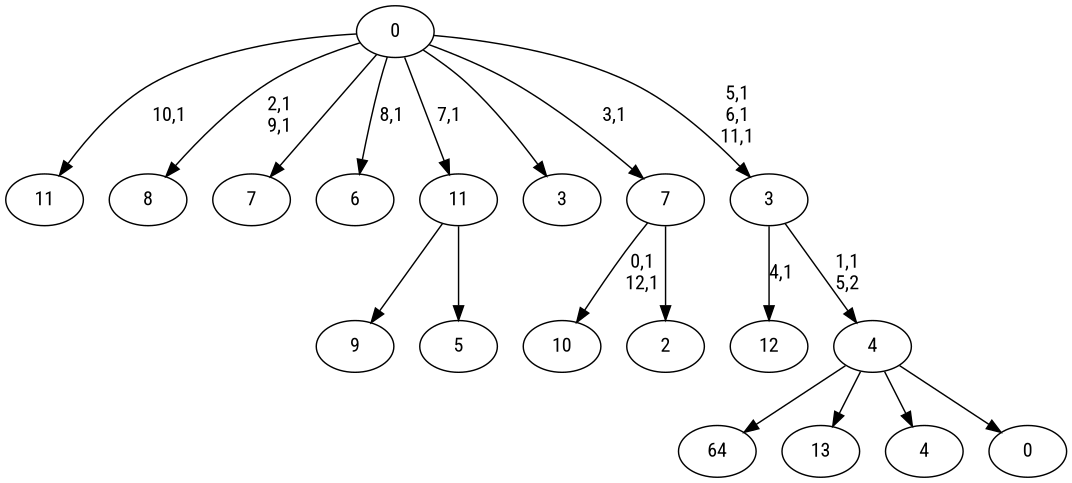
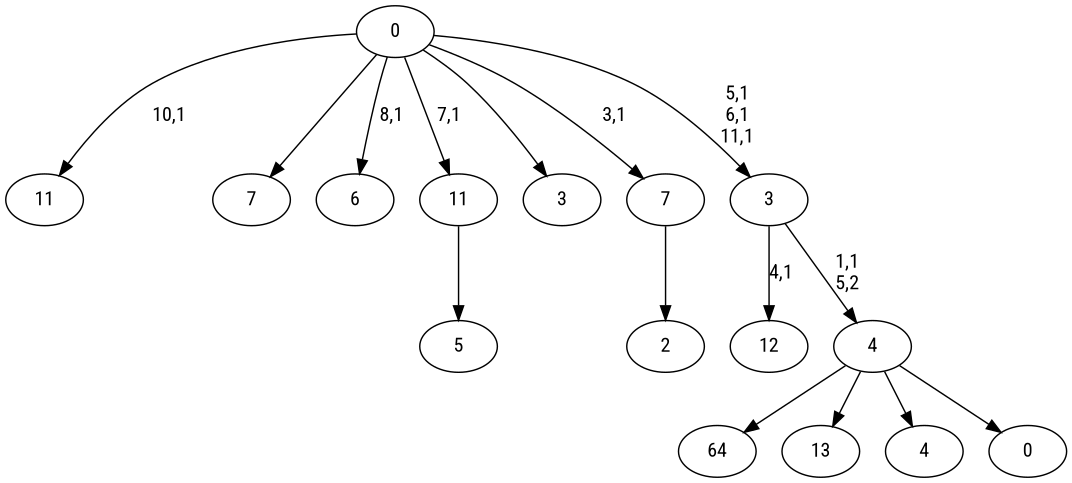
node "8": removed
node "9": removed
node "10": removed
